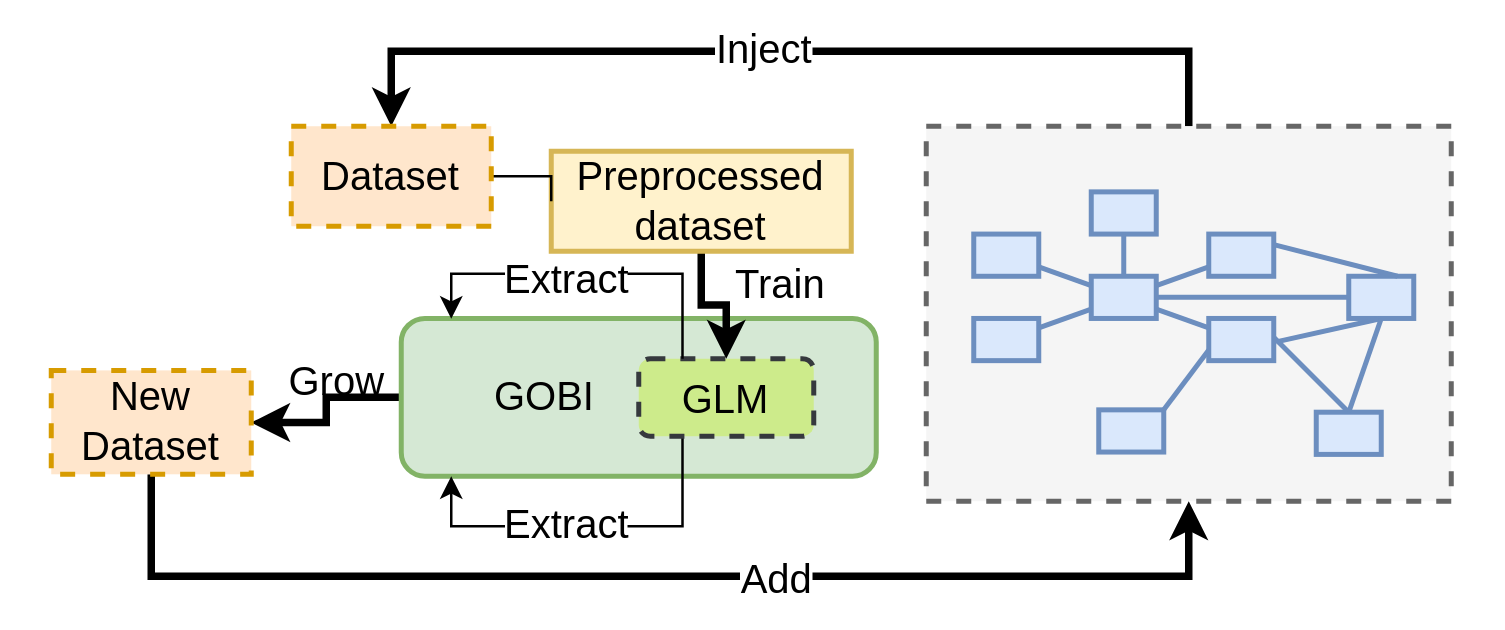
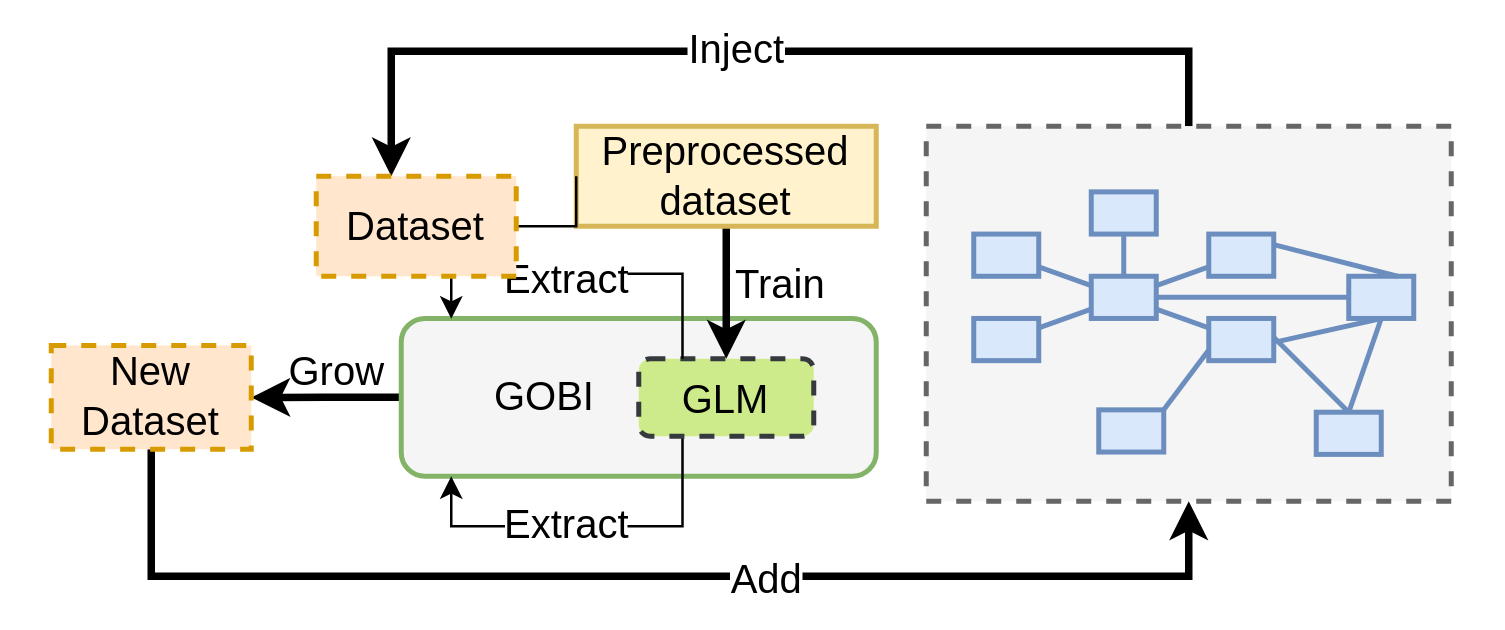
node "Dataset": moved (391, 176) -> (416, 226)
node "Preprocessed dataset": moved (701, 201) -> (726, 176)
node "GOBI": fillcolor #d5e8d4 -> #f5f5f5
node "New Dataset": moved (151, 422) -> (151, 397)
